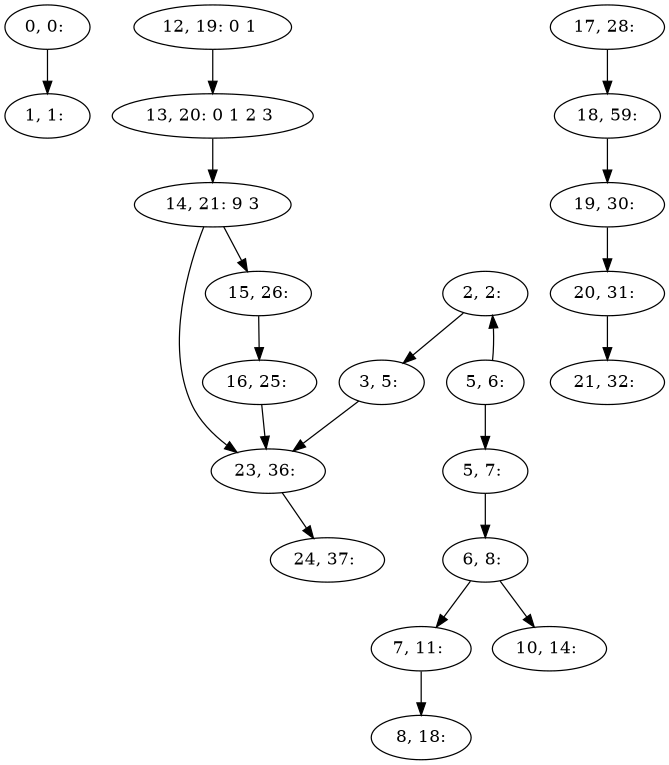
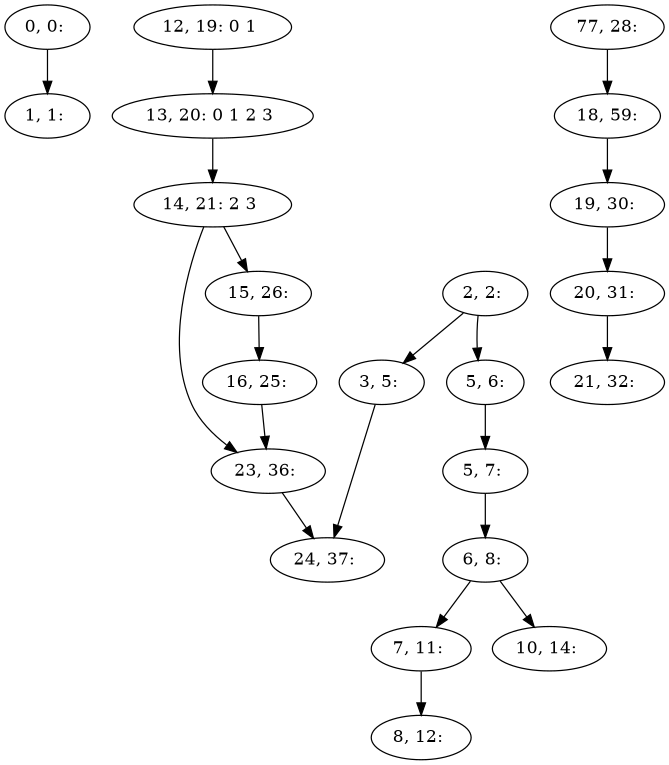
node "17, 28:": label "17, 28:" -> "77, 28:"
node "14, 21: 9 3": label "14, 21: 9 3" -> "14, 21: 2 3"
edge "5, 6:" -> "2, 2:": reversed
edge "3, 5:" -> "23, 36:": now "3, 5:" -> "24, 37:"
node "8, 18:": label "8, 18:" -> "8, 12:"
